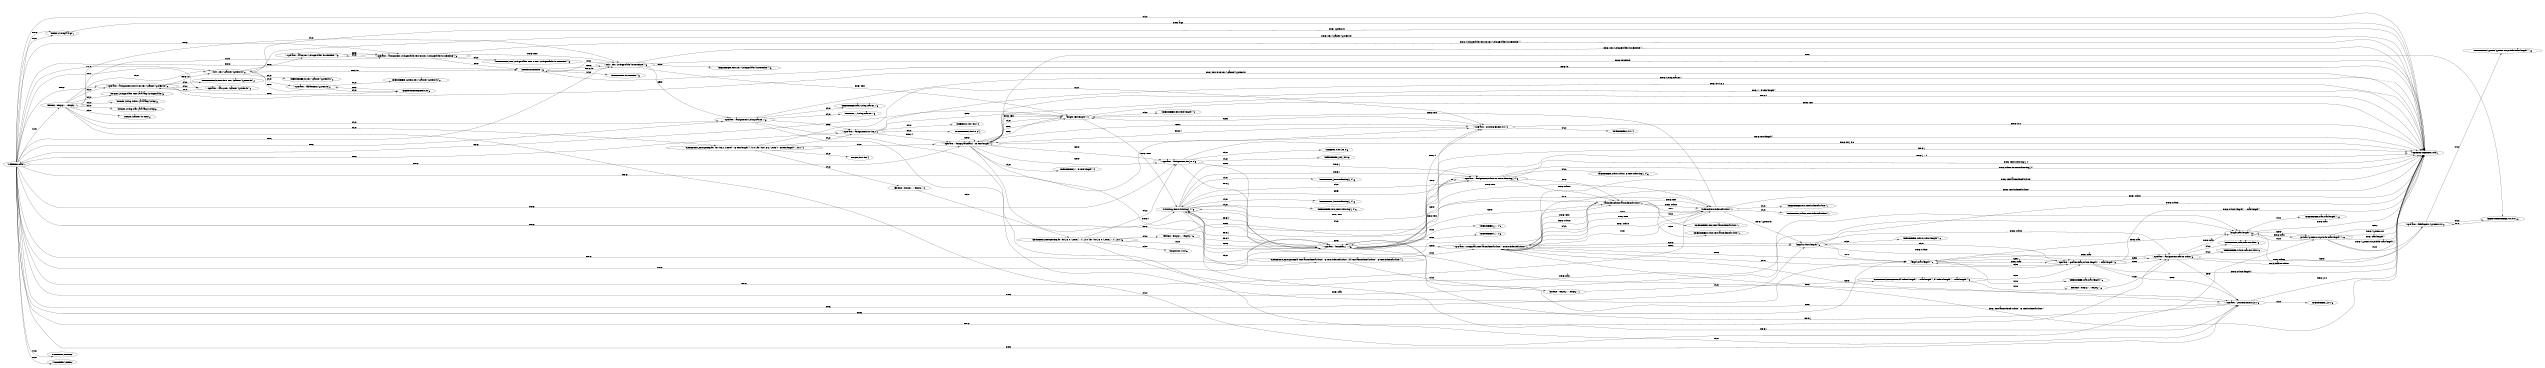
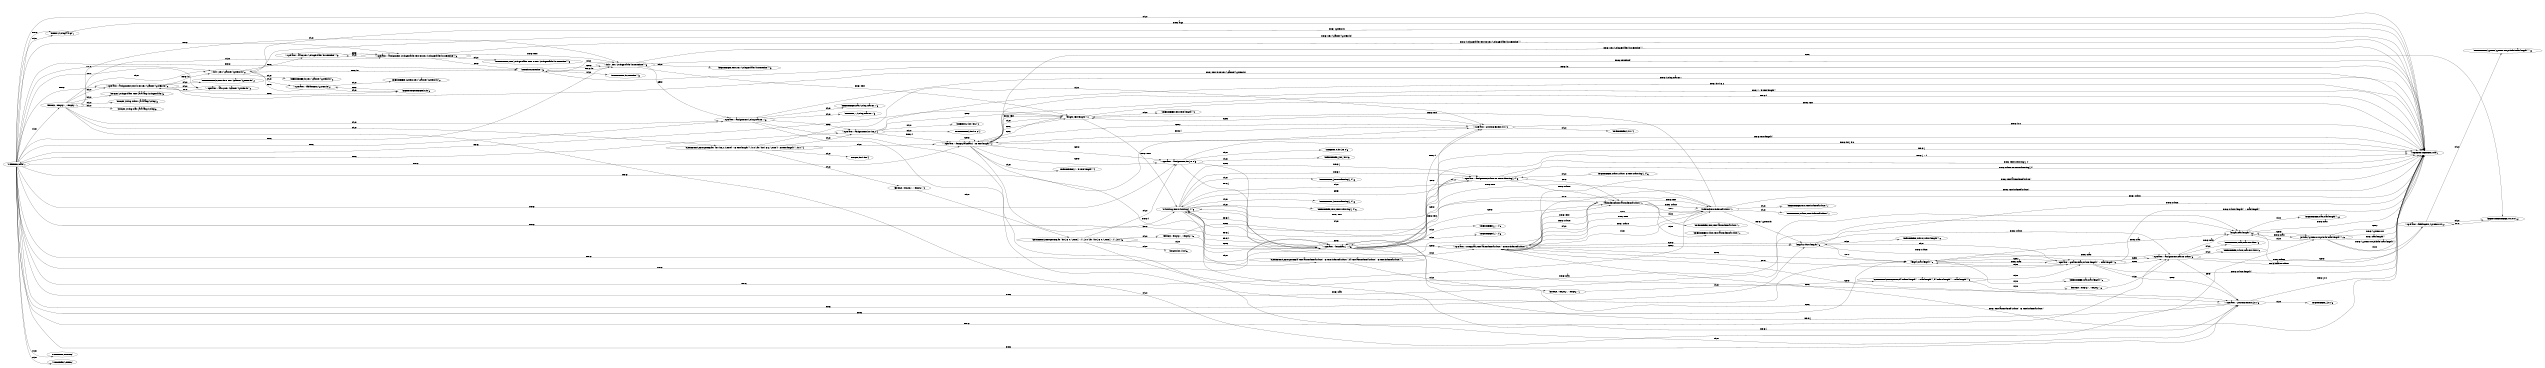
node "(LOCAL,Scanner in: ANY)": removed
edge "(<operator>.assignment,substr = text.substring(j, i))" -> "(IDENTIFIER,substr,substr = text.substring(j, i))": reversed
